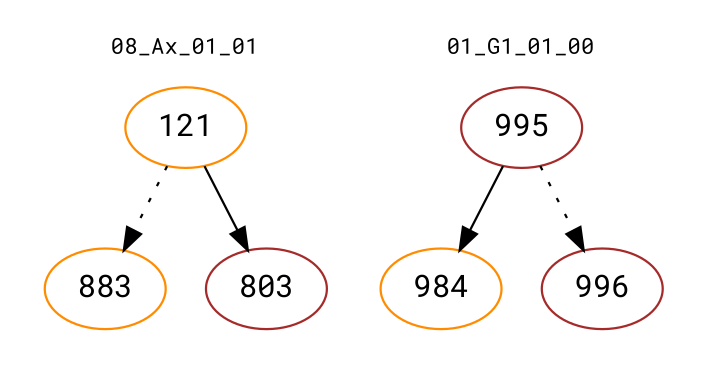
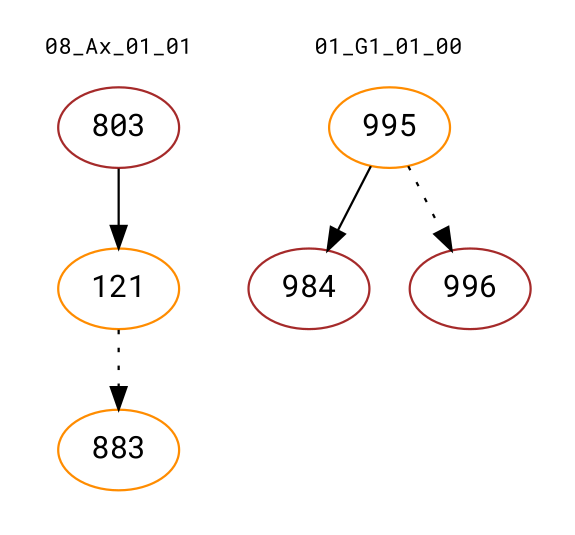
node "995": color brown -> darkorange
edge "121" -> "803": reversed
node "984": color darkorange -> brown
